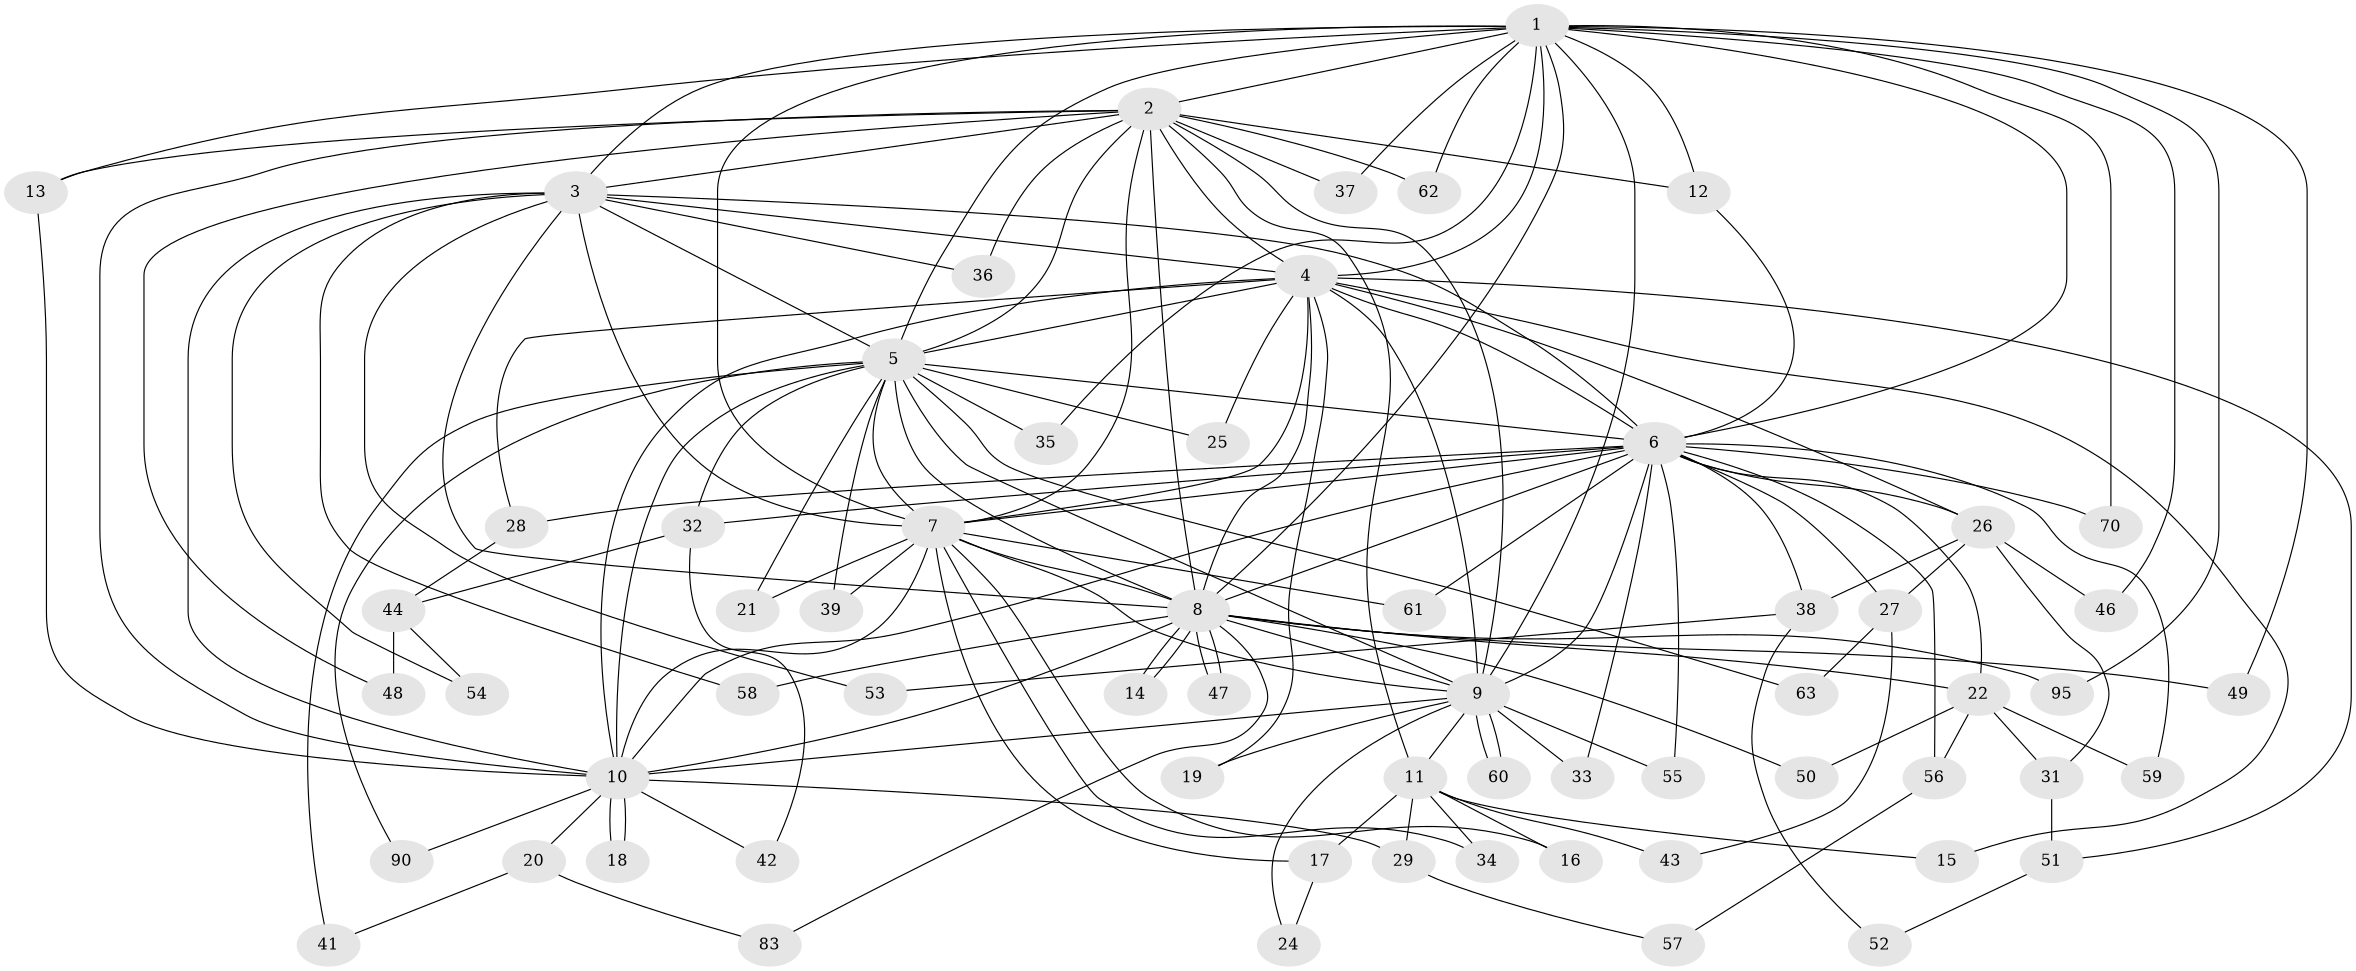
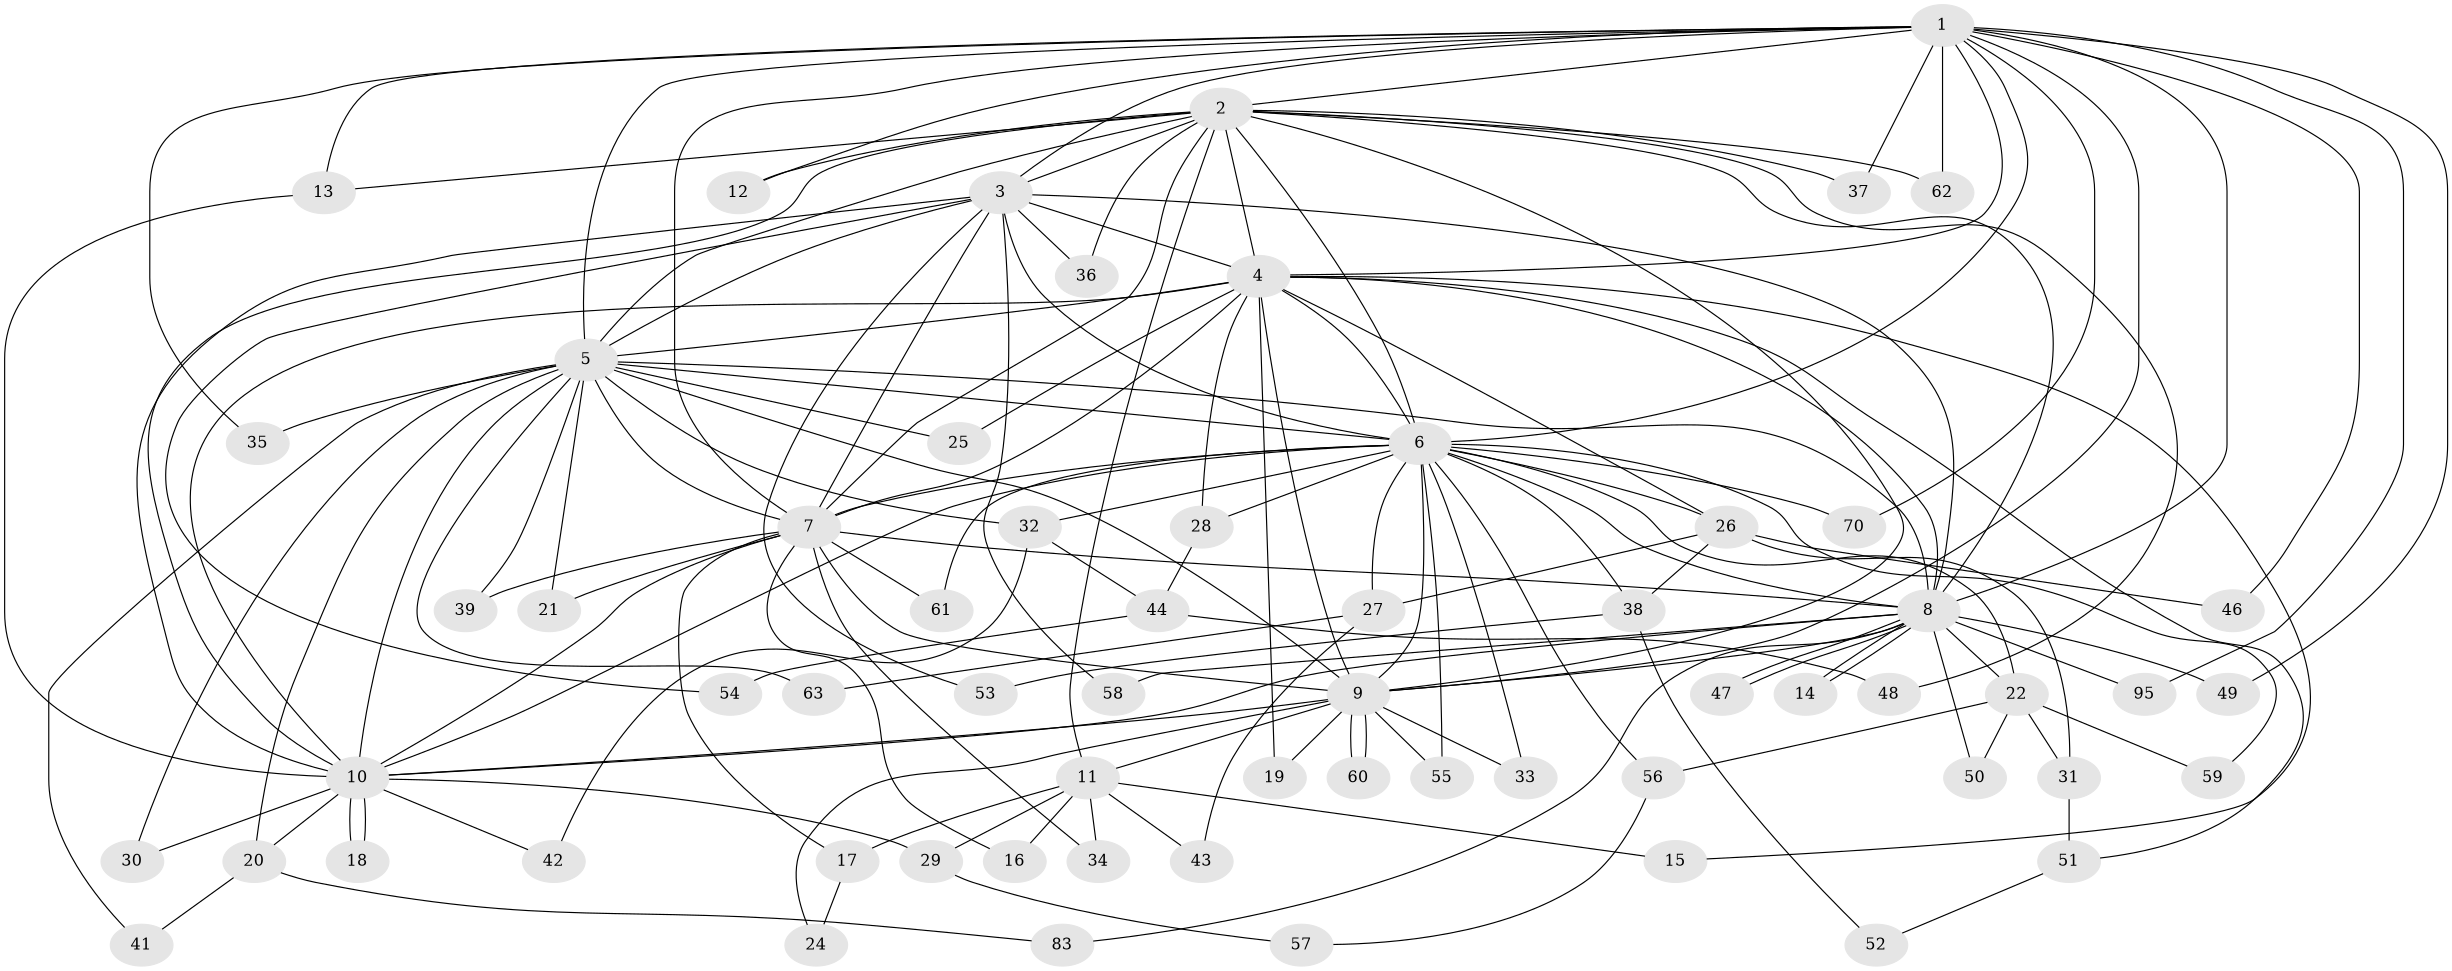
edge "12" -- "6": now "2" -- "6"
edge "5" -- "20": added
node "90": label "90" -> "30"
